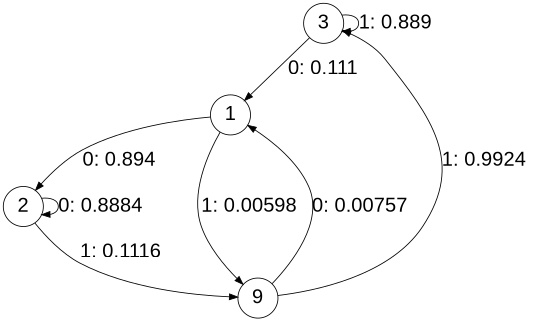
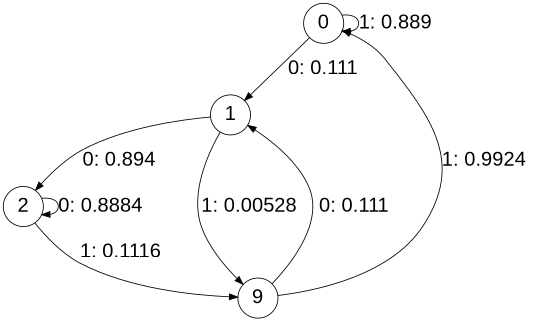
node "3": label "3" -> "0"
edge "1" -> "9": label "1: 0.00598  " -> "1: 0.00528  "
edge "9" -> "1": label "0: 0.00757  " -> "0: 0.111    "
